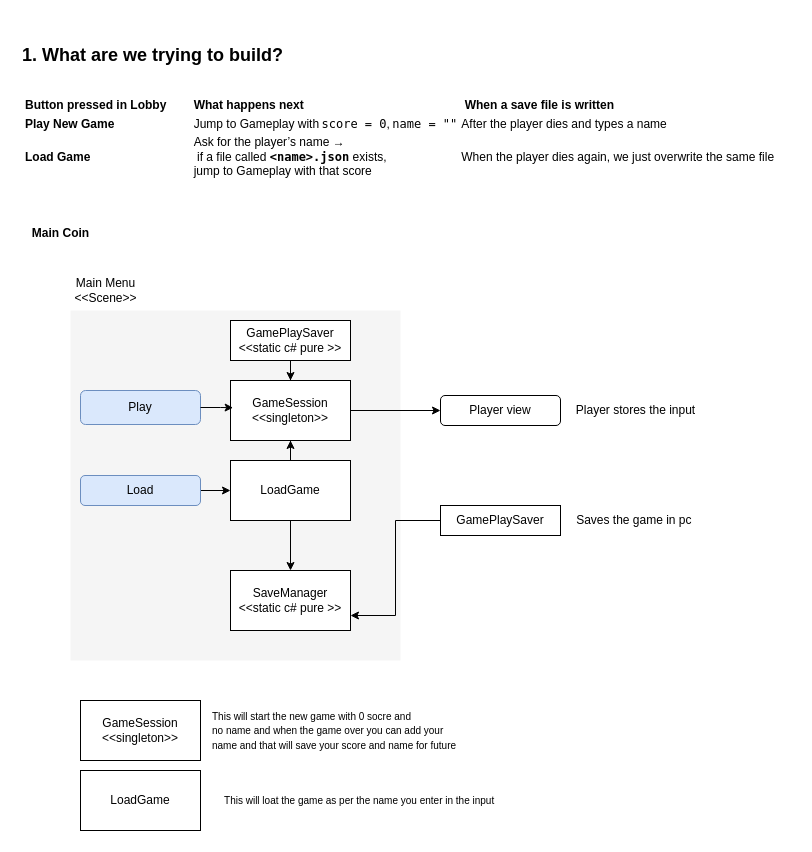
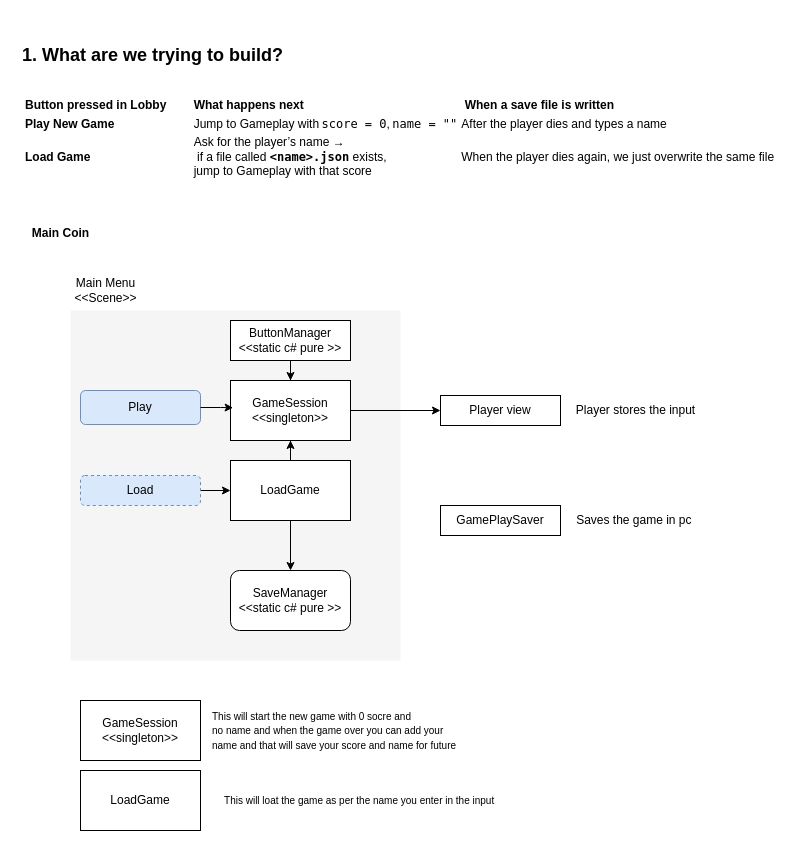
node "GamePlaySaver <<static c# pure >>": label "GamePlaySaver <<static c# pure >>" -> "ButtonManager <<static c# pure >>"
node "Player view": shape rounded rectangle -> rectangle
node "Load": style solid -> dashed
edge "GamePlaySaver" -> "SaveManager <<static c# pure >>": removed
node "SaveManager <<static c# pure >>": shape rectangle -> rounded rectangle
